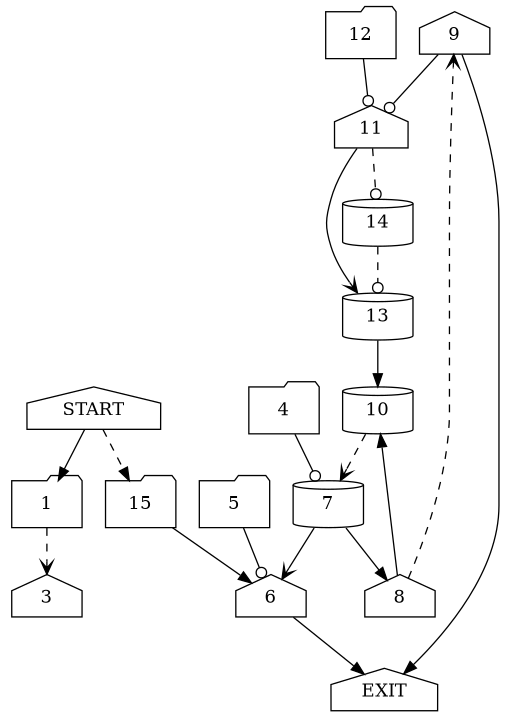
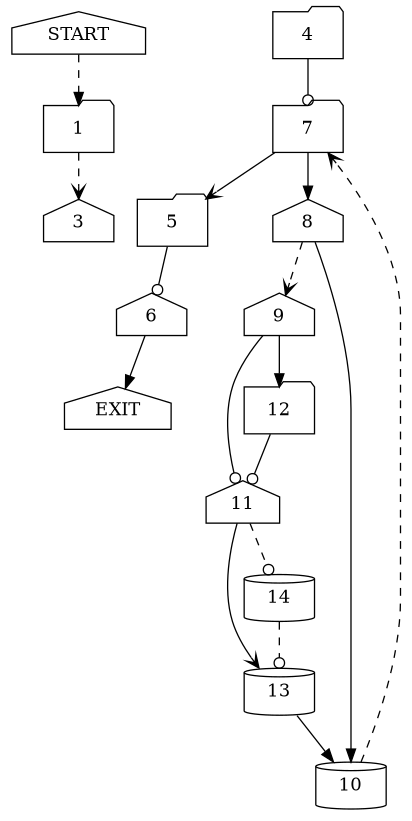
edge "9" -> "EXIT": now "9" -> "12"
edge "START" -> "1": style solid -> dashed
node "15": removed
node "7": shape cylinder -> folder
edge "7" -> "6": now "7" -> "5"
